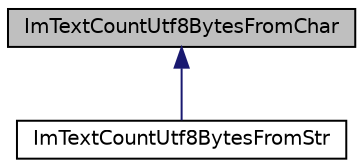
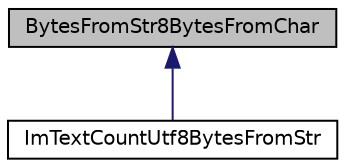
node "ImTextCountUtf8BytesFromChar": label "ImTextCountUtf8BytesFromChar" -> "BytesFromStr8BytesFromChar"
